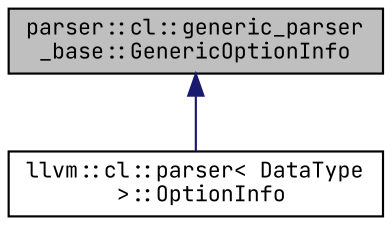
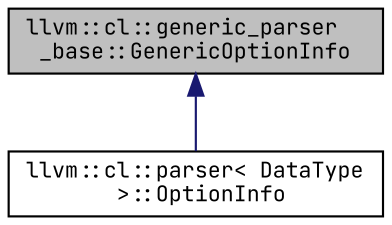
node "parser::cl::generic_parser _base::GenericOptionInfo": label "parser::cl::generic_parser _base::GenericOptionInfo" -> "llvm::cl::generic_parser _base::GenericOptionInfo"
